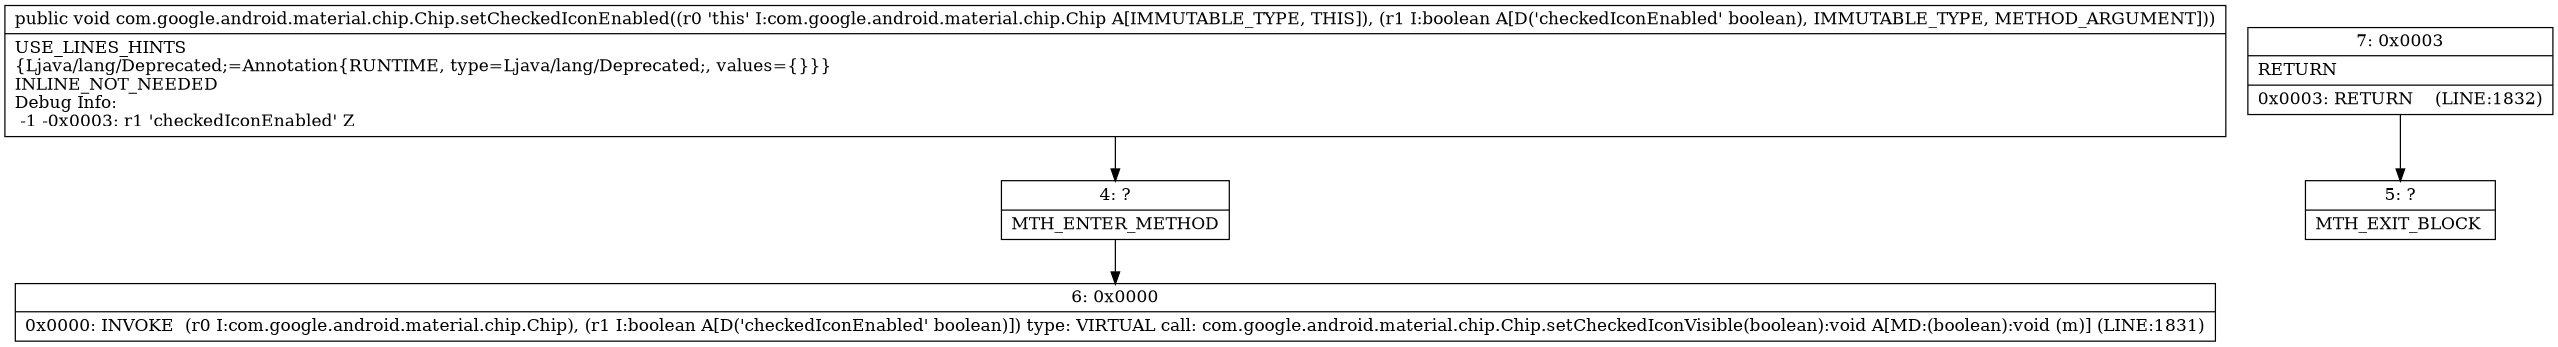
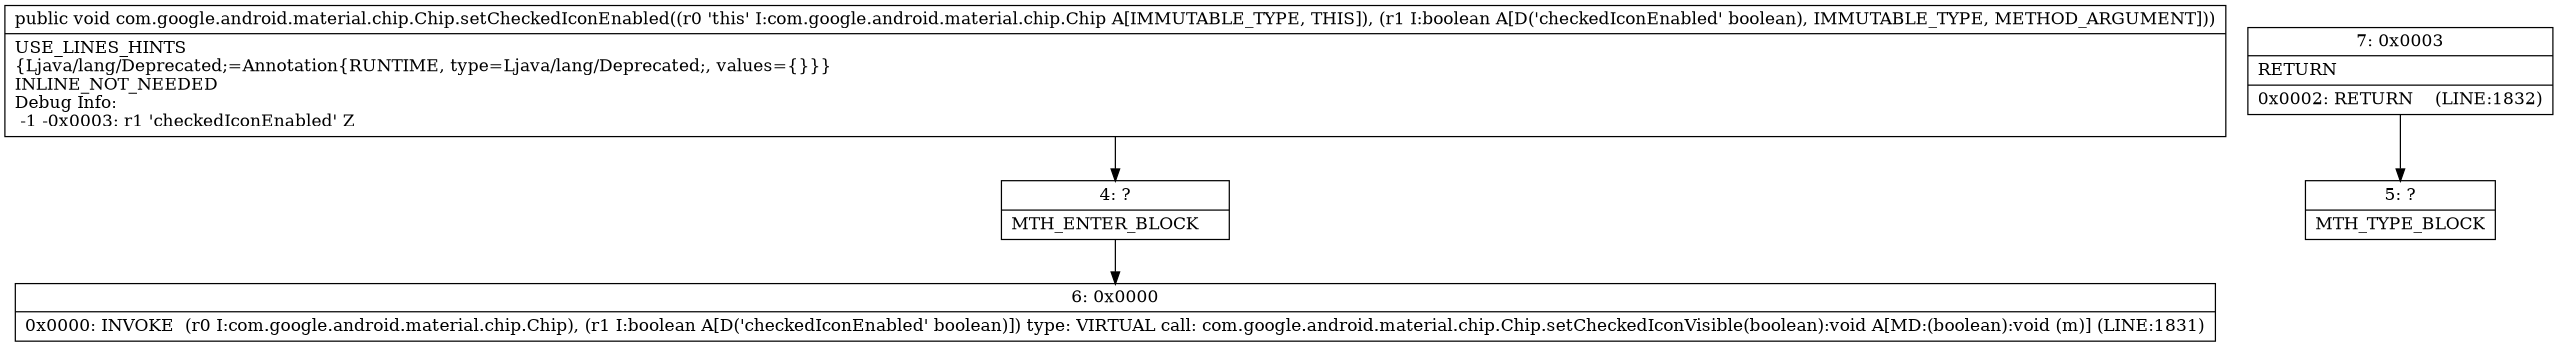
node "7: 0x0003": text "0x0003: RETURN    (LINE:1832)" -> "0x0002: RETURN    (LINE:1832)"
node "4: ?": text "MTH_ENTER_METHOD" -> "MTH_ENTER_BLOCK"
node "5: ?": text "MTH_EXIT_BLOCK" -> "MTH_TYPE_BLOCK"
